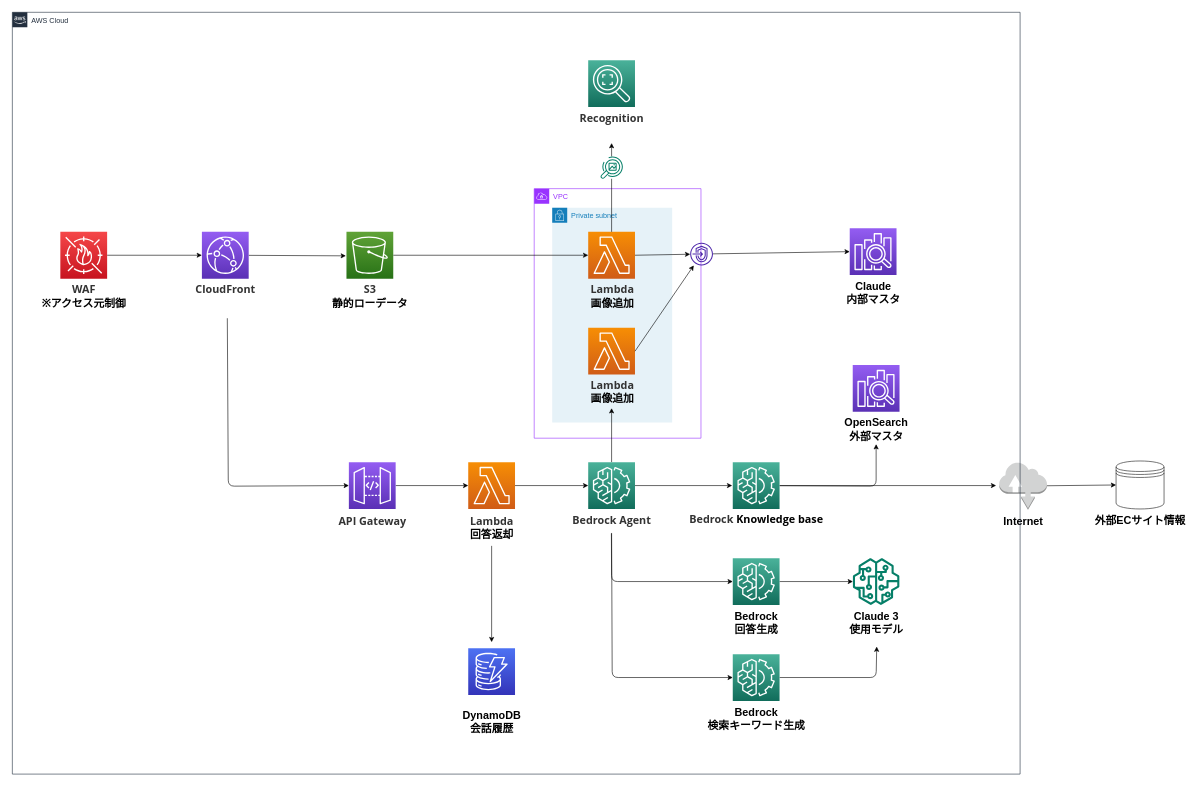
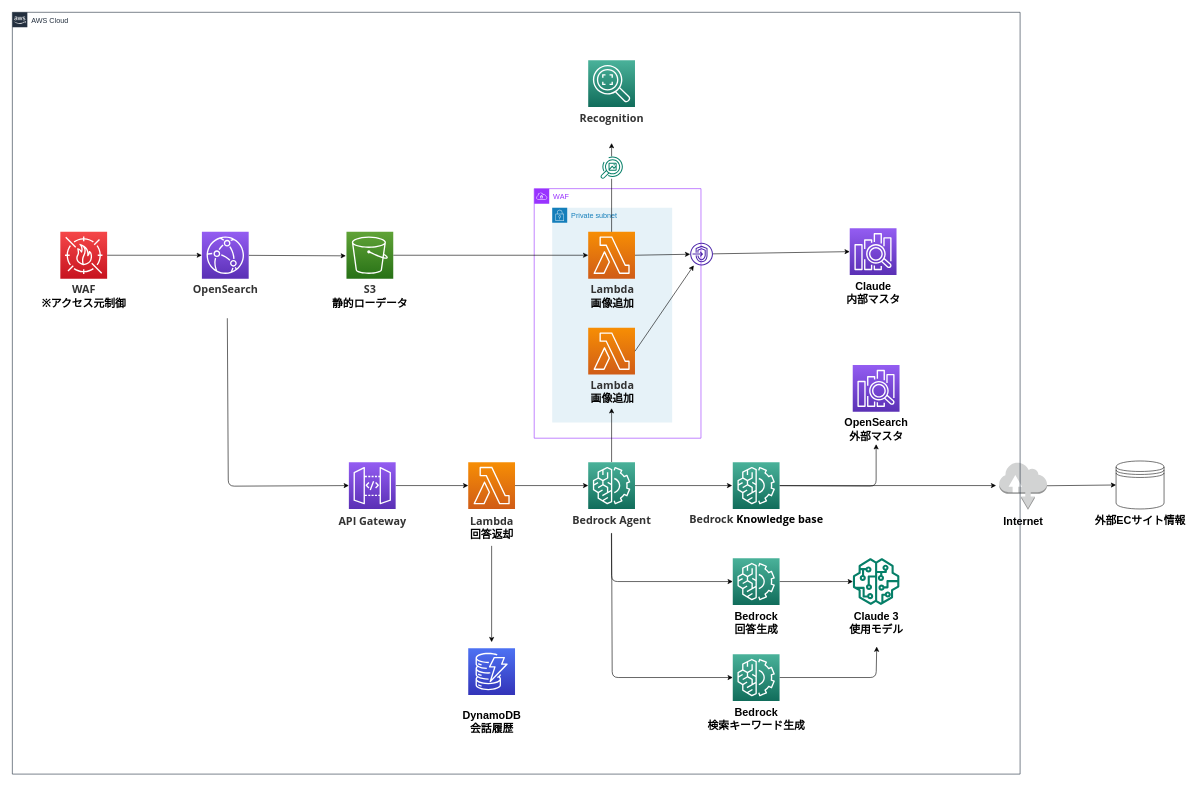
node "VPC": label "VPC" -> "WAF"
node "CloudFront": label "CloudFront" -> "OpenSearch"
